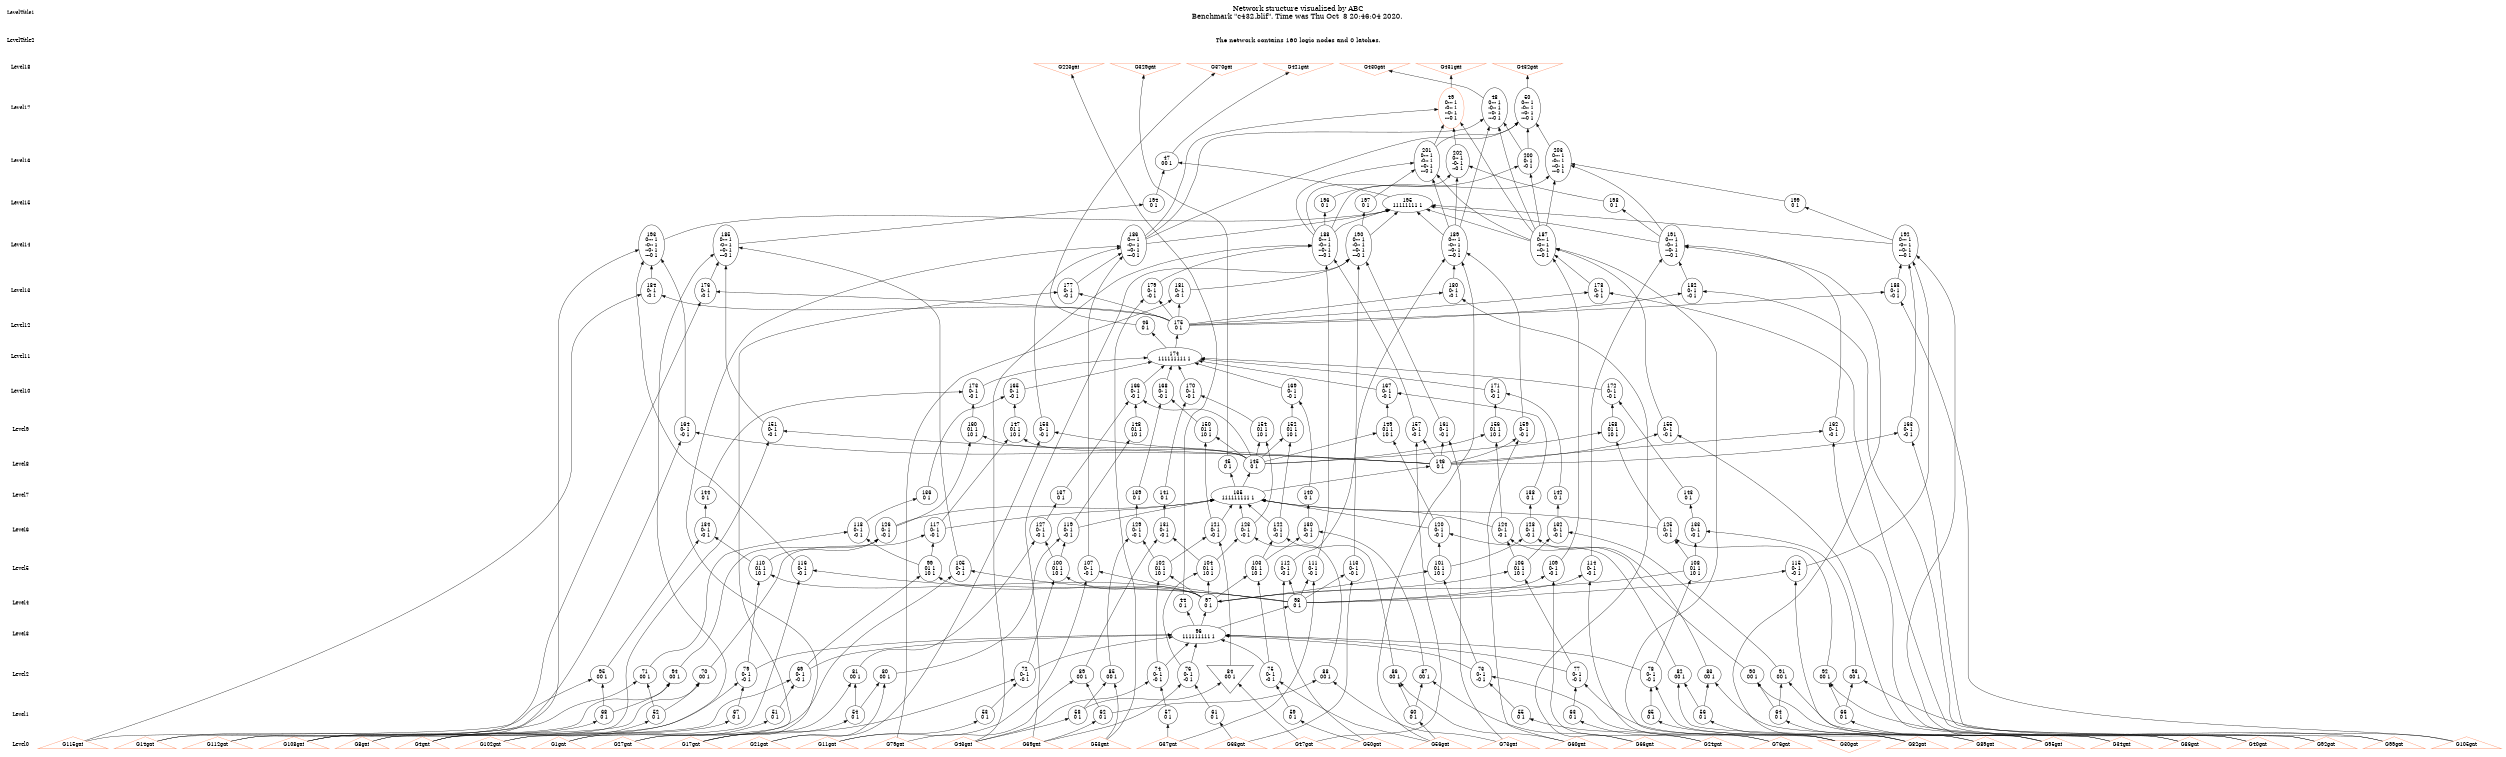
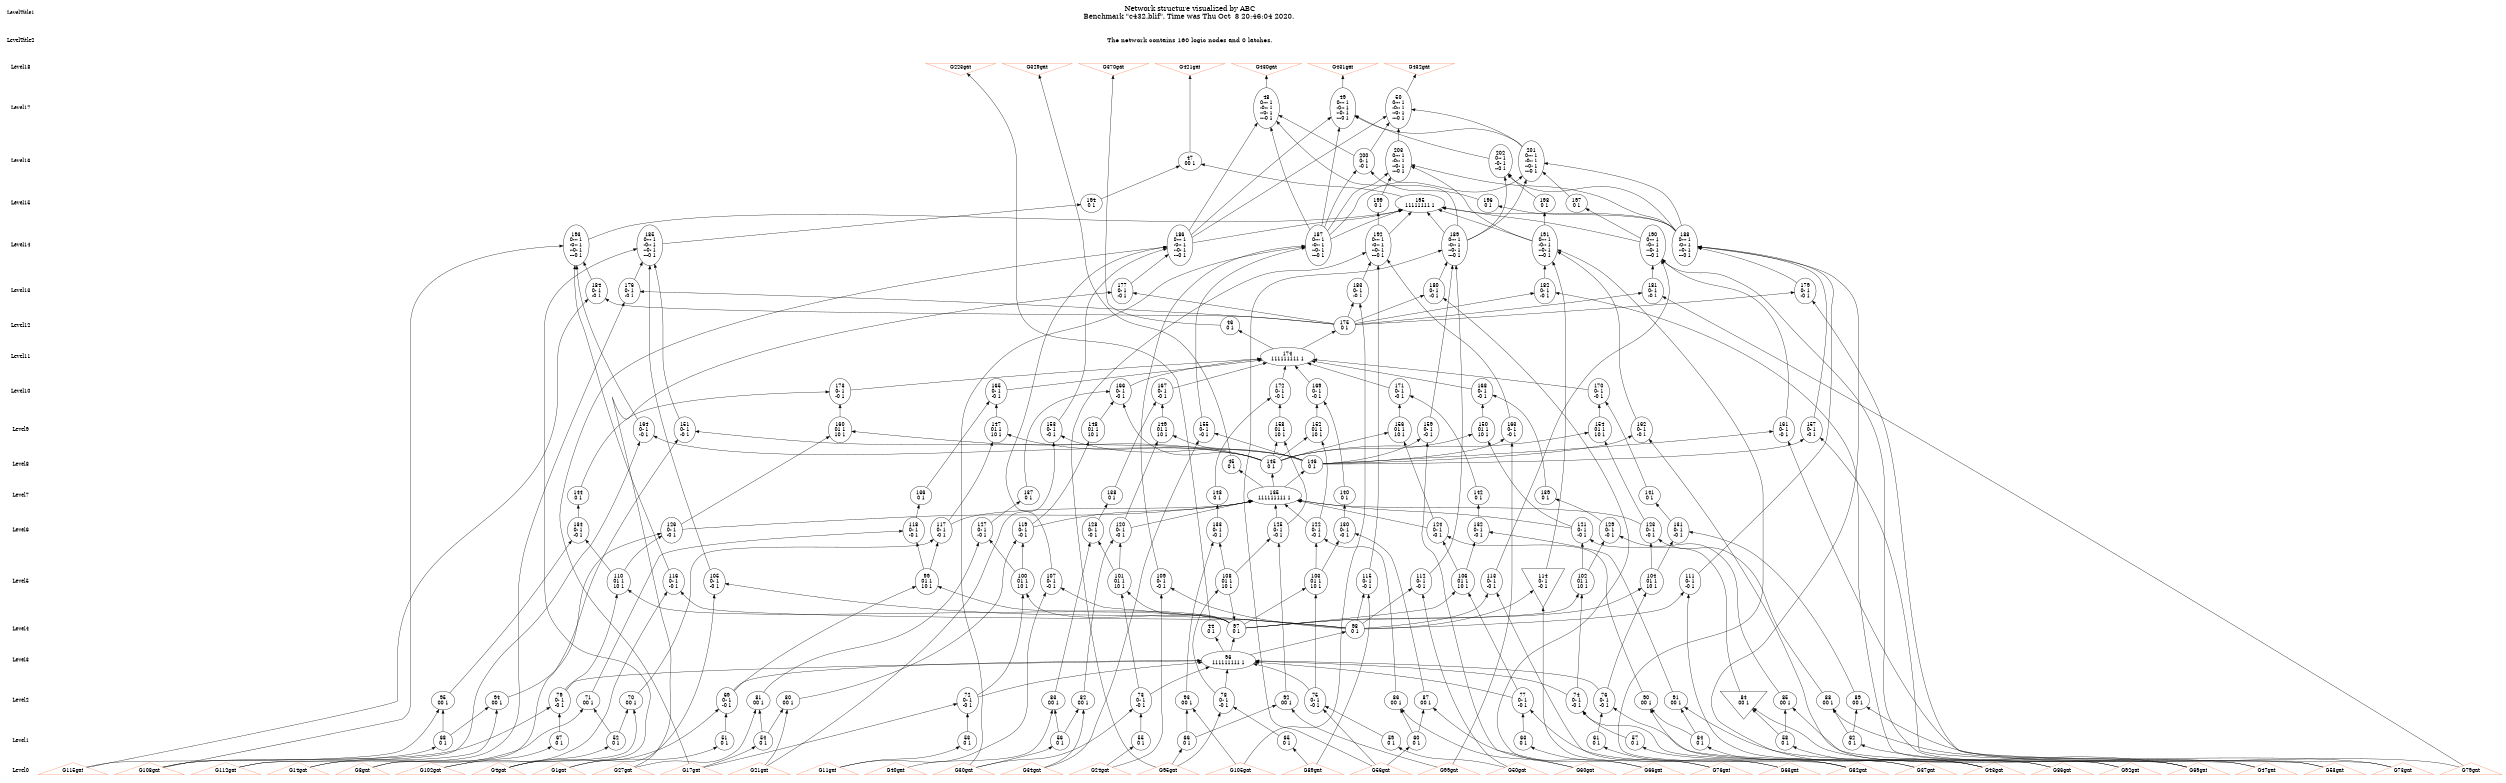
node "49 0--- 1 -0-- 1 --0- 1 ---0 1": color coral -> black
node "178 0- 1 -0 1": removed
node "114 0- 1 -0 1": shape ellipse -> invtriangle
node "G30gat": shape invtriangle -> triangle
